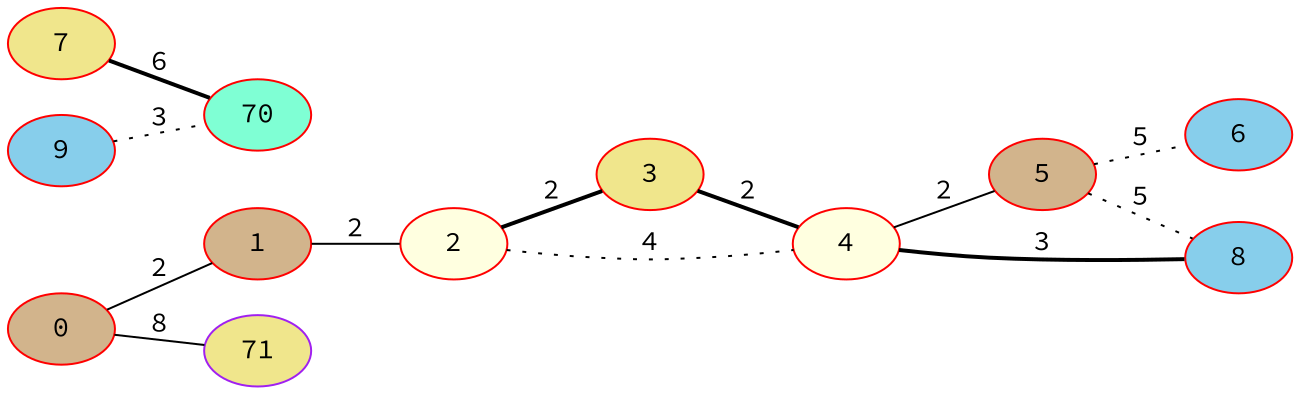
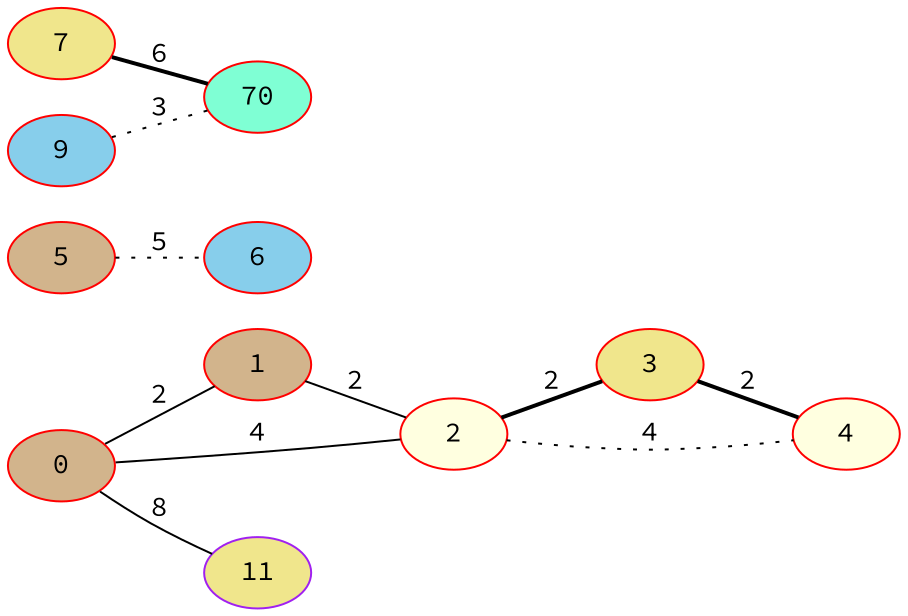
edge "5" -- "4": removed, label "2"
node "8": removed
node "71": label "71" -> "11"
edge "2" -- "0": added, label "4"
